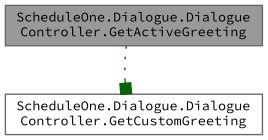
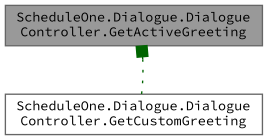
edge "ScheduleOne.Dialogue.Dialogue Controller.GetActiveGreeting" -> "ScheduleOne.Dialogue.Dialogue Controller.GetCustomGreeting": reversed
